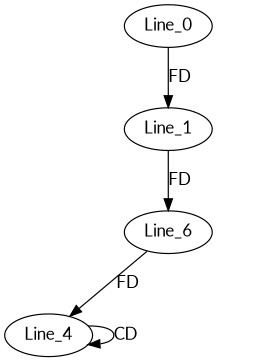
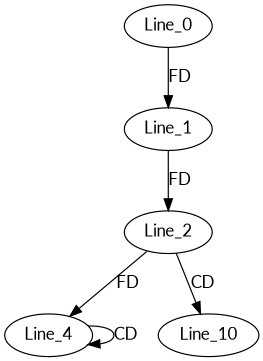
node "Line_6": label "Line_6" -> "Line_2"
node "Line_10": added
